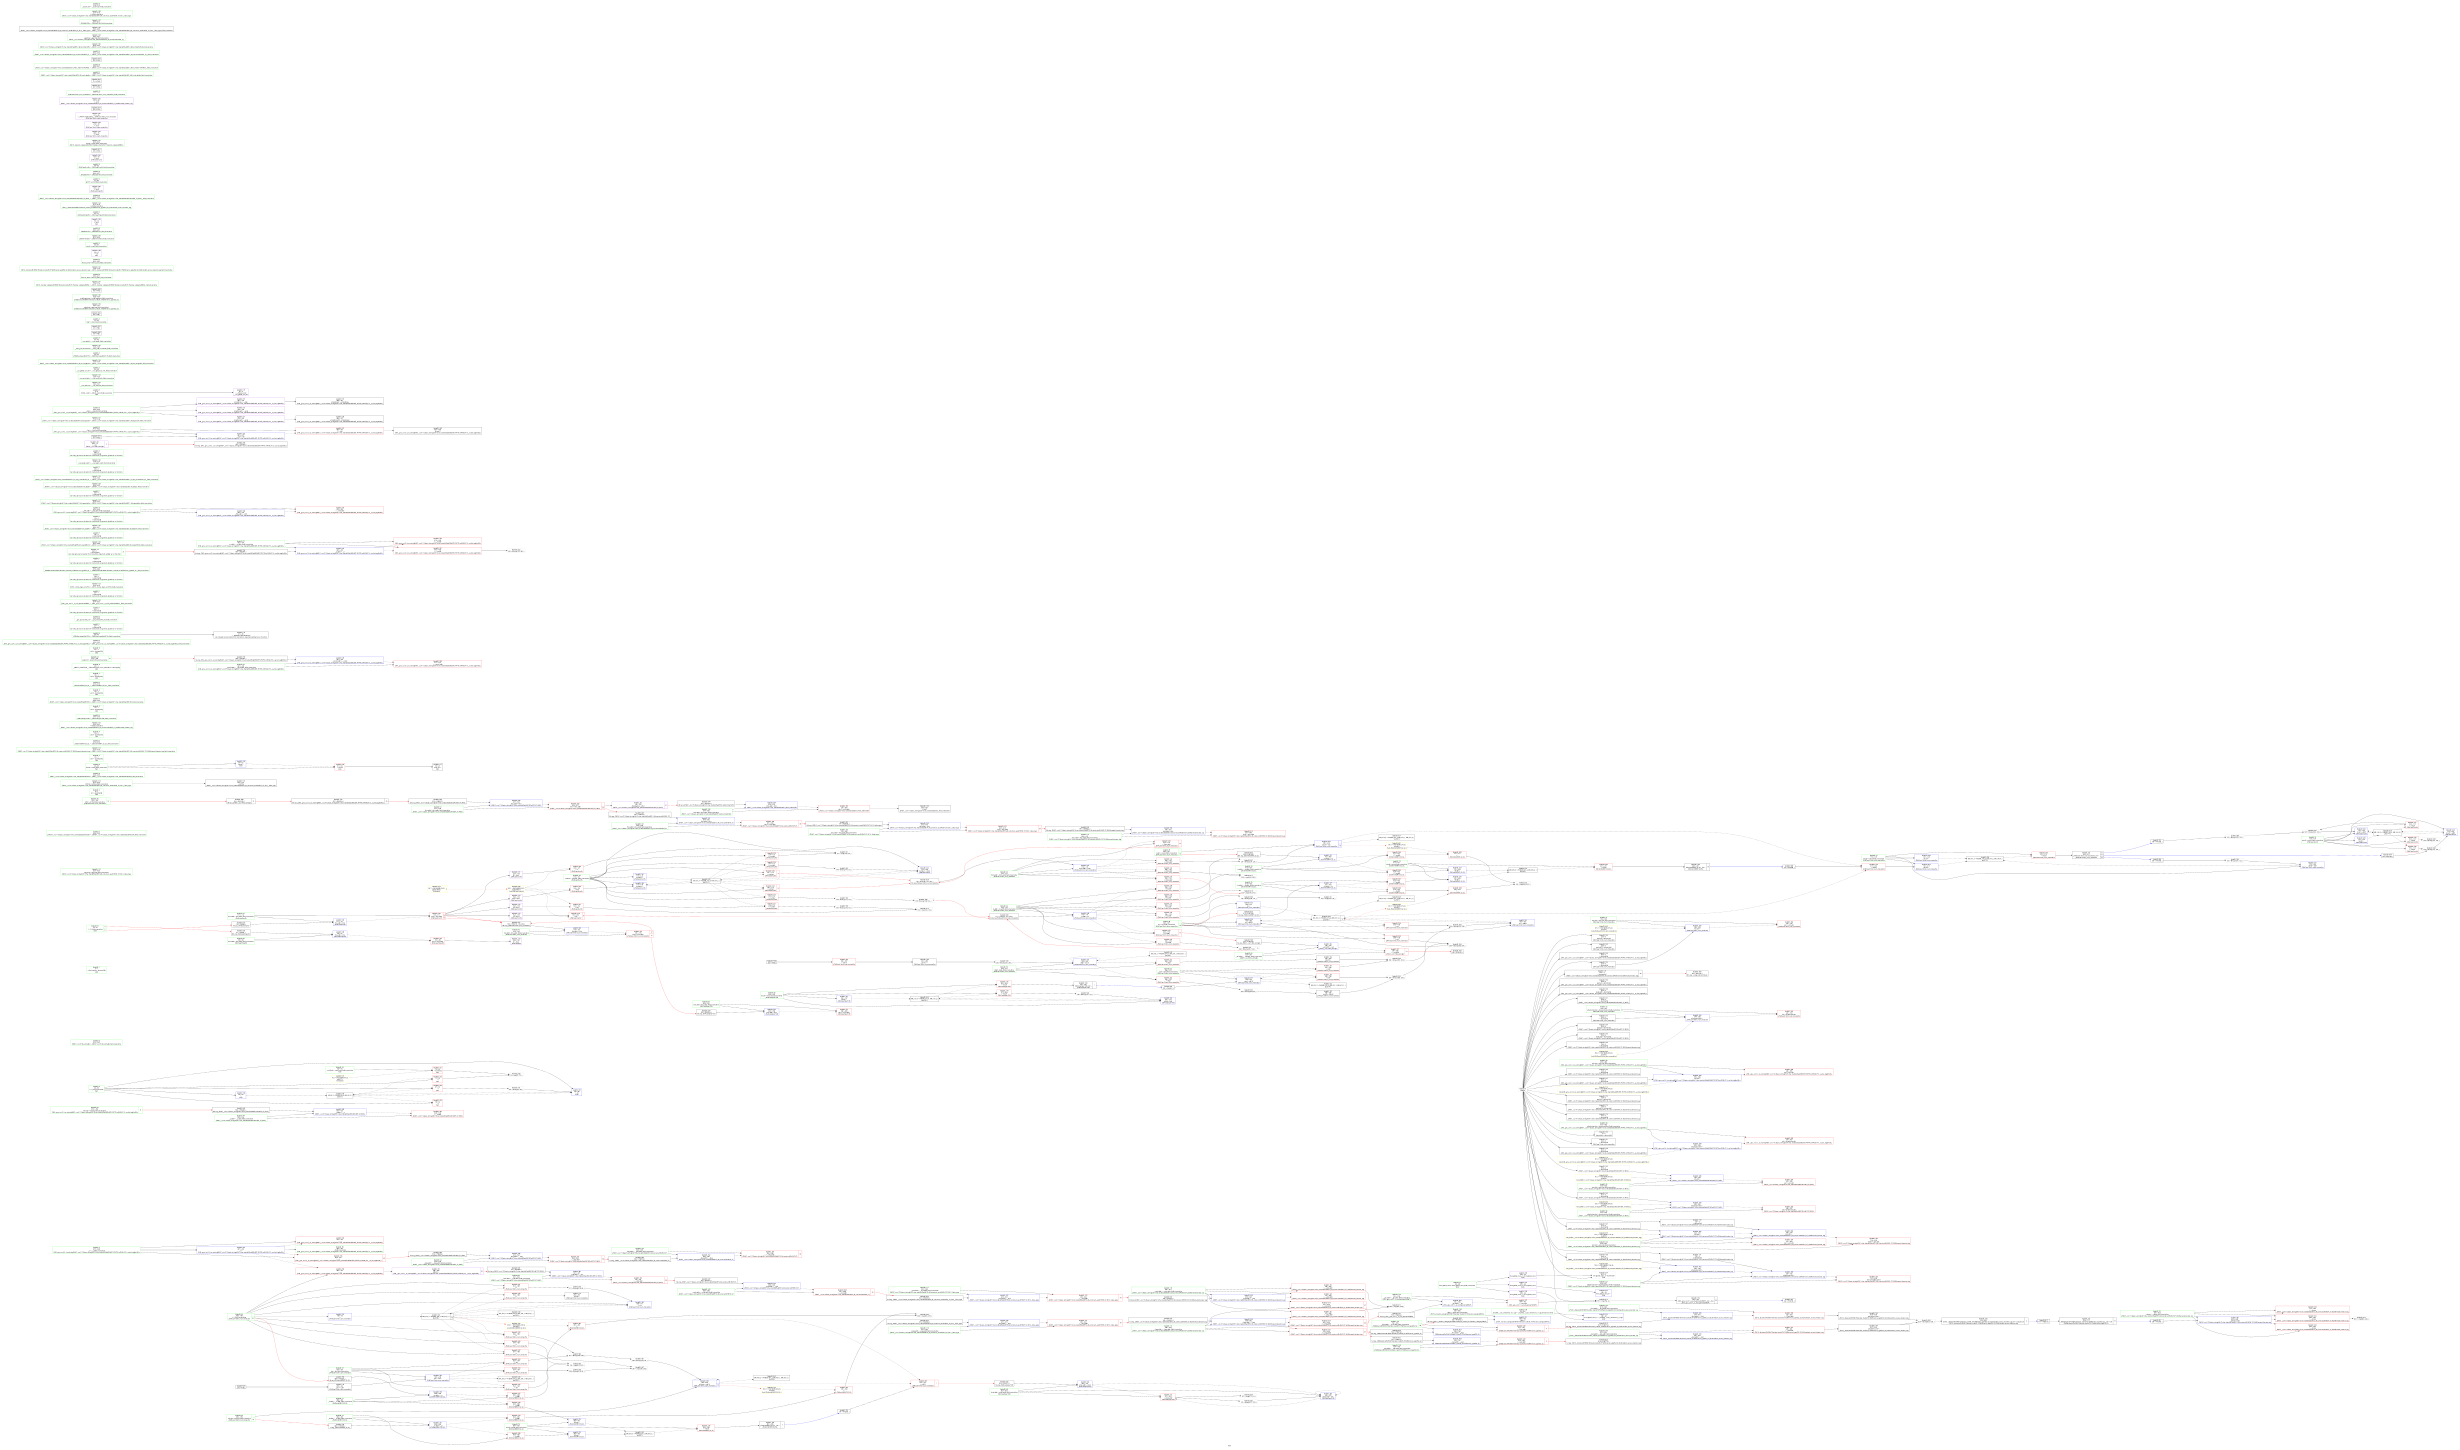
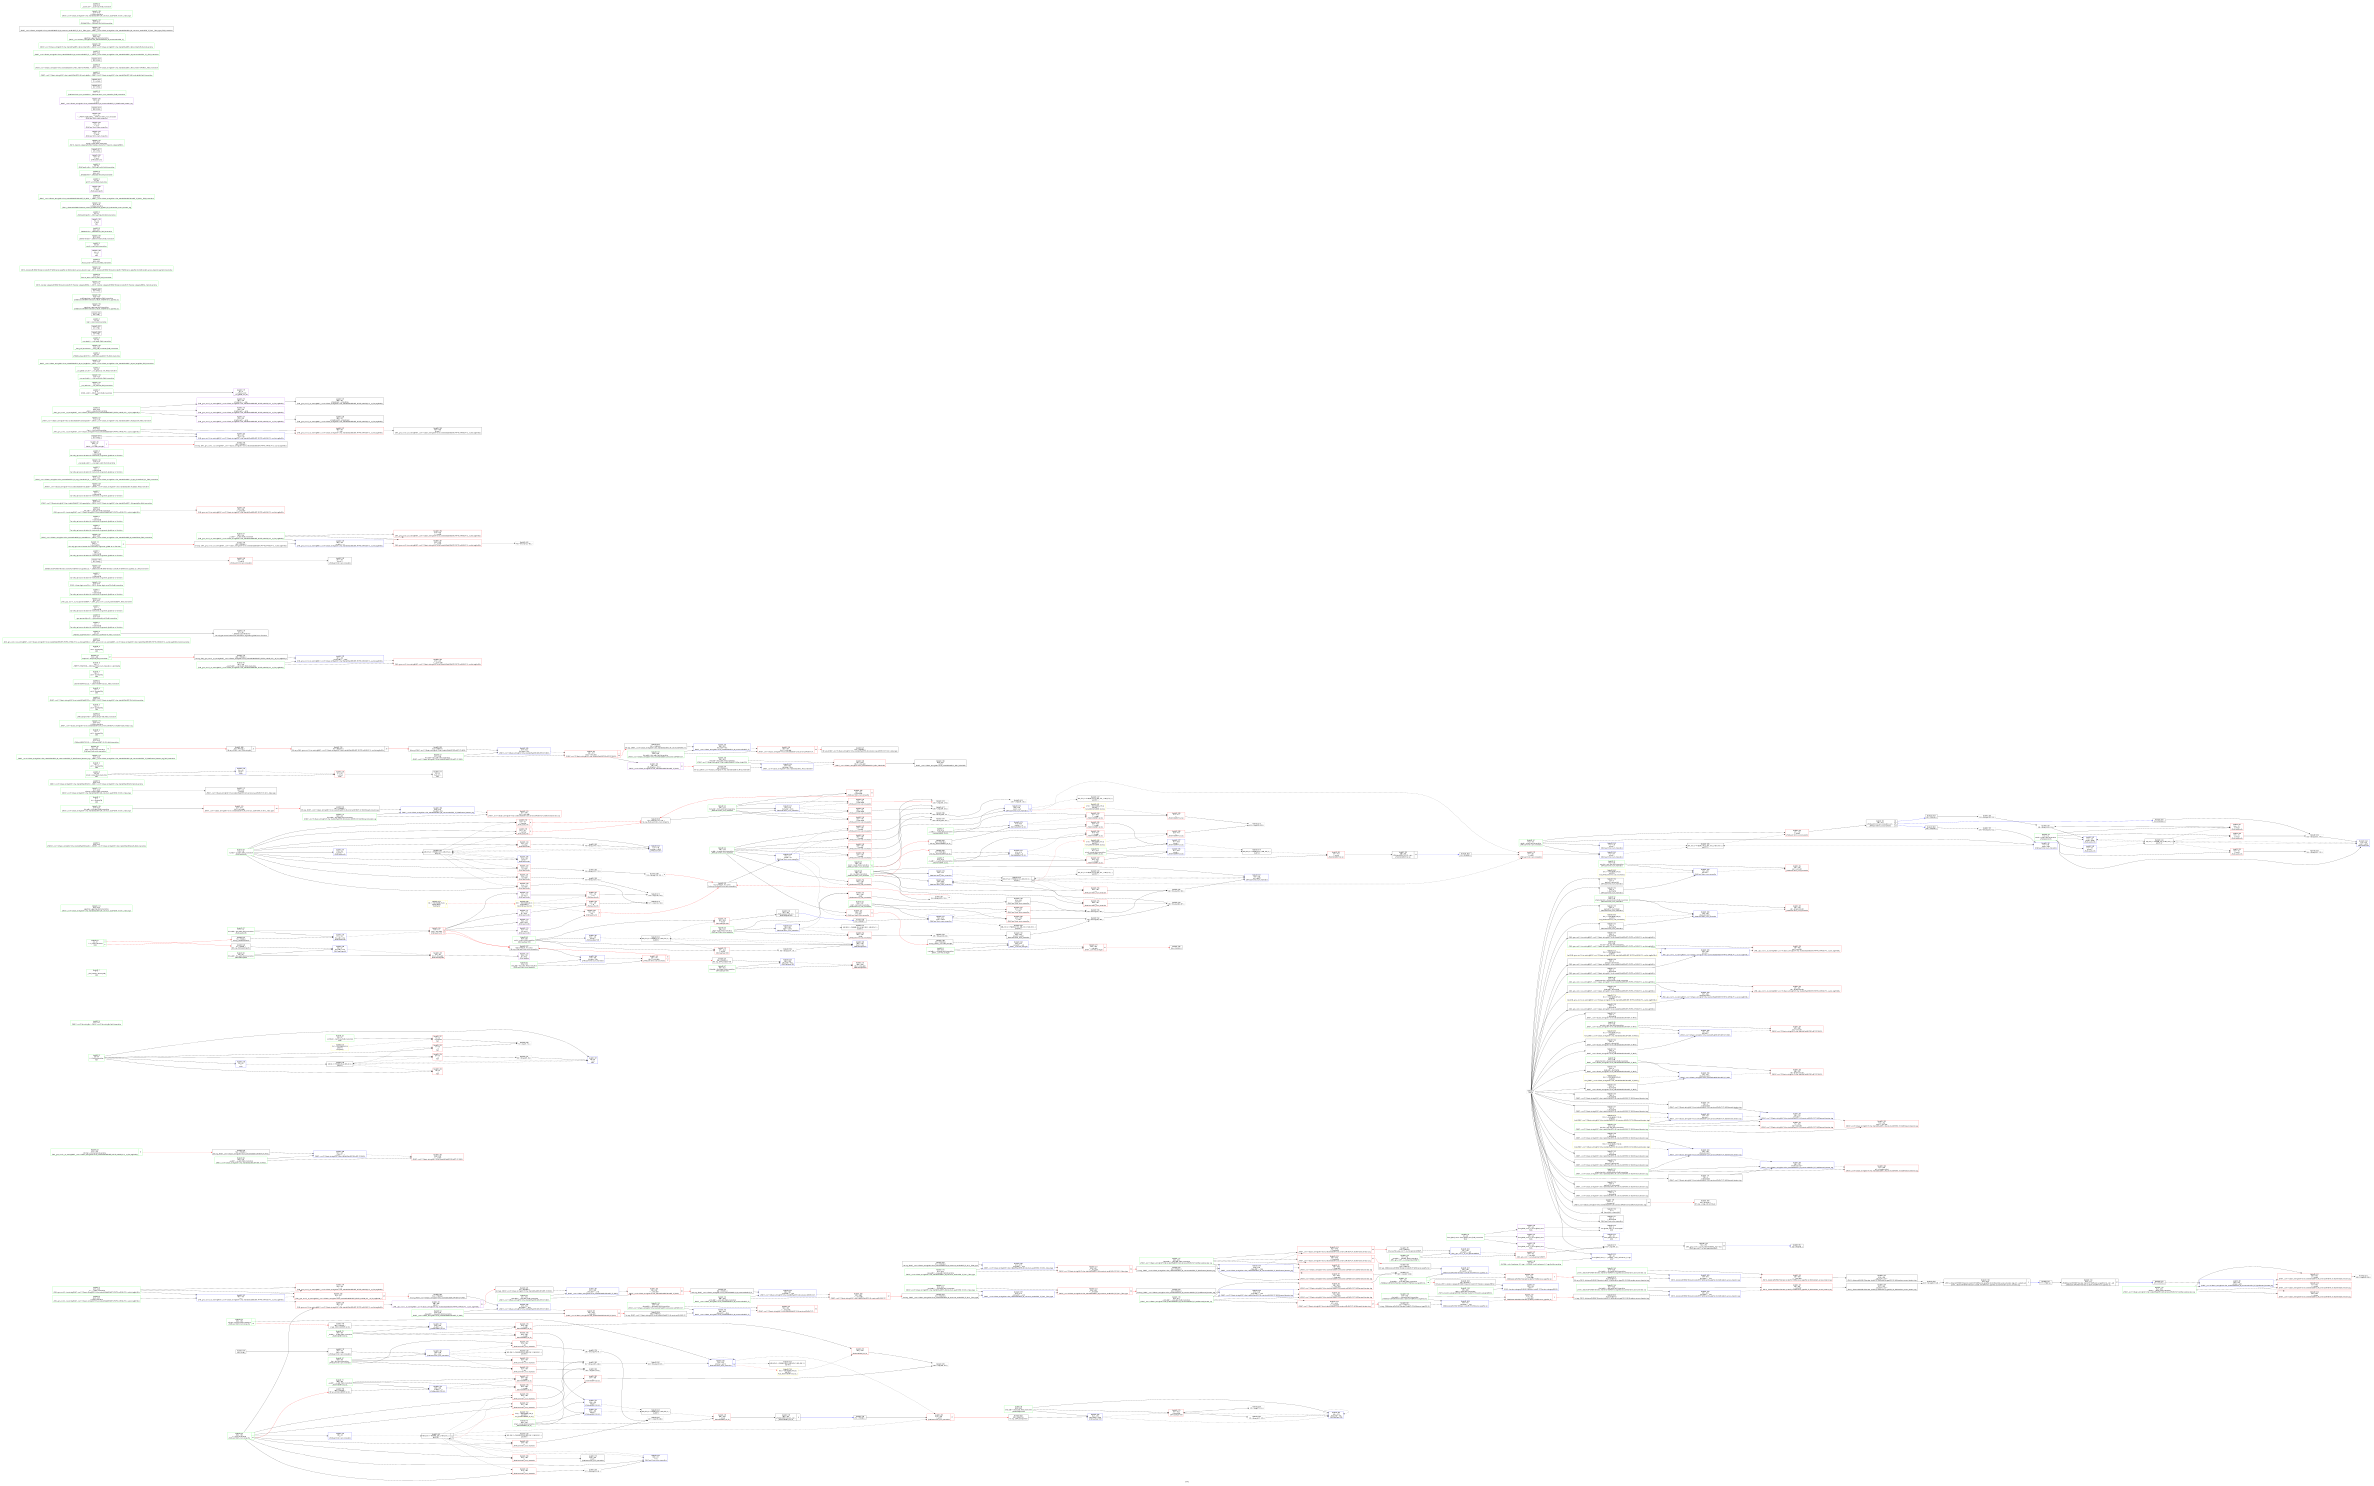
node "NodeID: 380": removed
node "NodeID: 126": removed
node "NodeID: 395": removed
node "NodeID: 239": removed
node "NodeID: 583": removed
edge "NodeID: 381" -> "NodeID: 85": reversed
node "NodeID: 317": added
